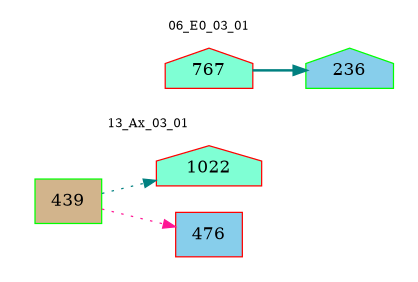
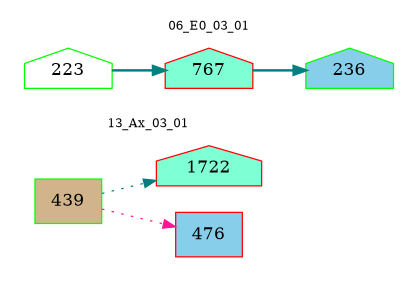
node "223": added
node "1022": label "1022" -> "1722"
